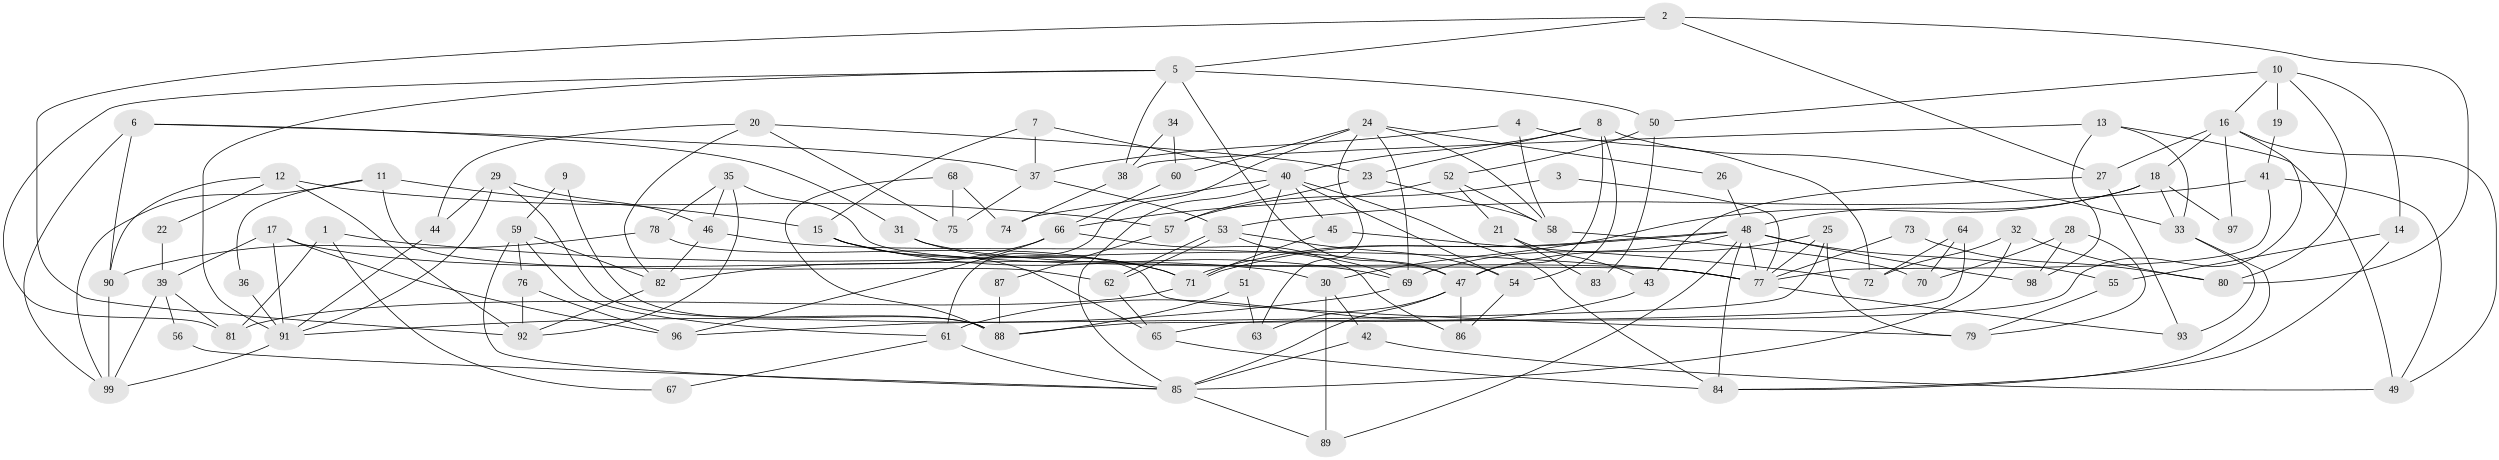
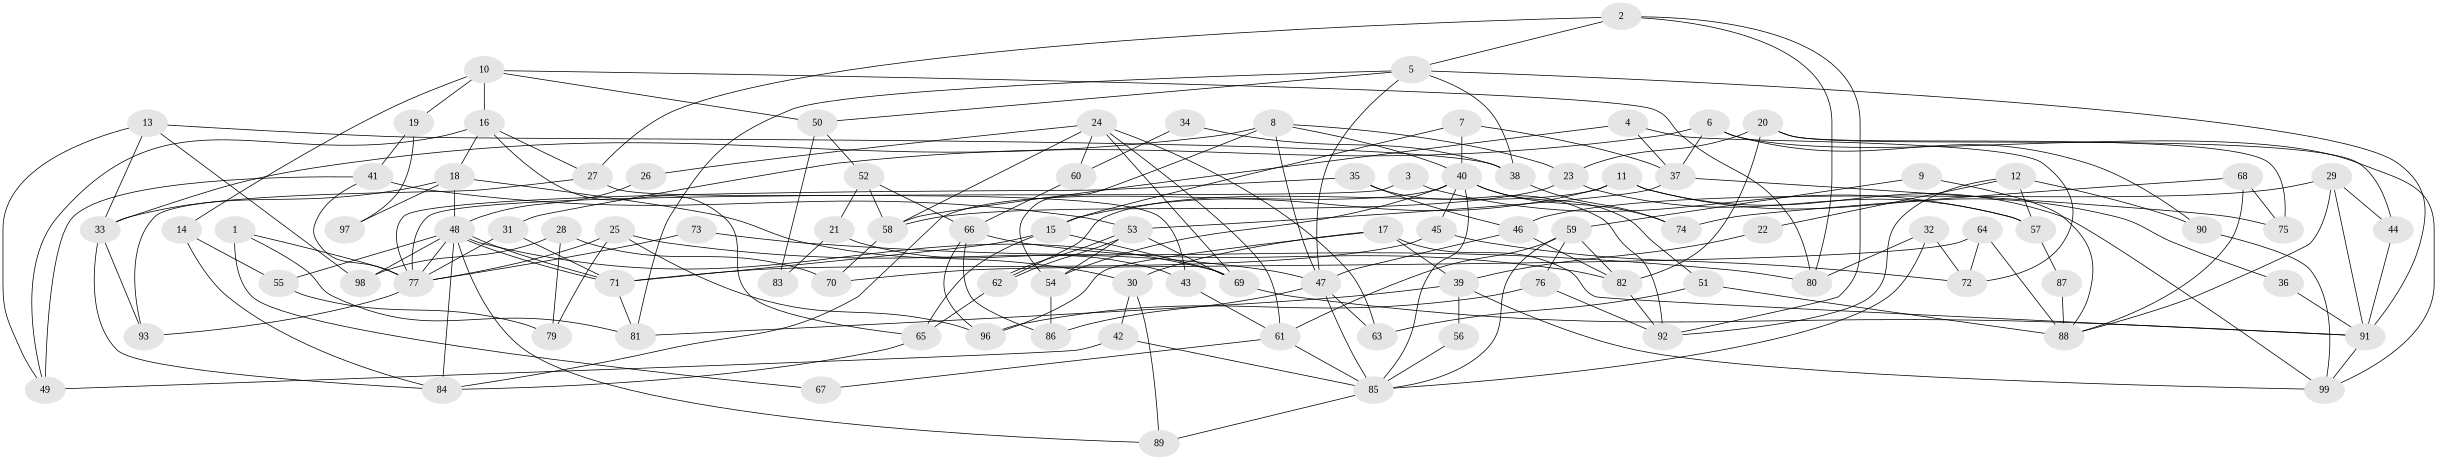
edge "16" -- "97": now "19" -- "97"
node "78": removed
